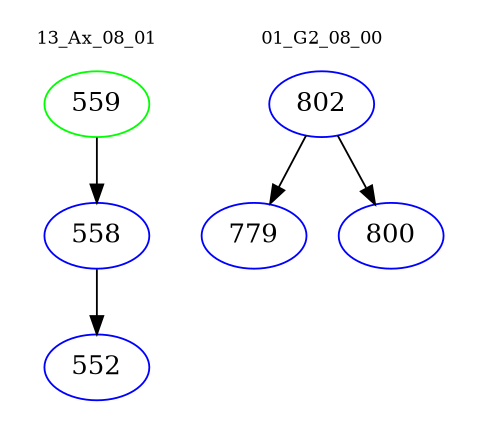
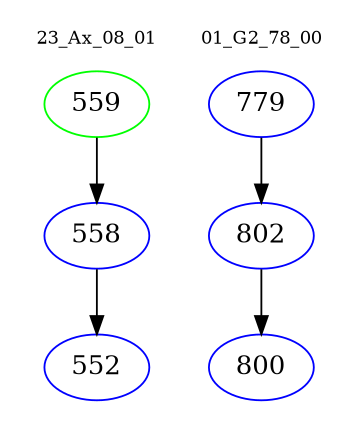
cluster "13_Ax_08_01": label "13_Ax_08_01" -> "23_Ax_08_01"
cluster "01_G2_08_00": label "01_G2_08_00" -> "01_G2_78_00"
edge "802" -> "779": reversed
